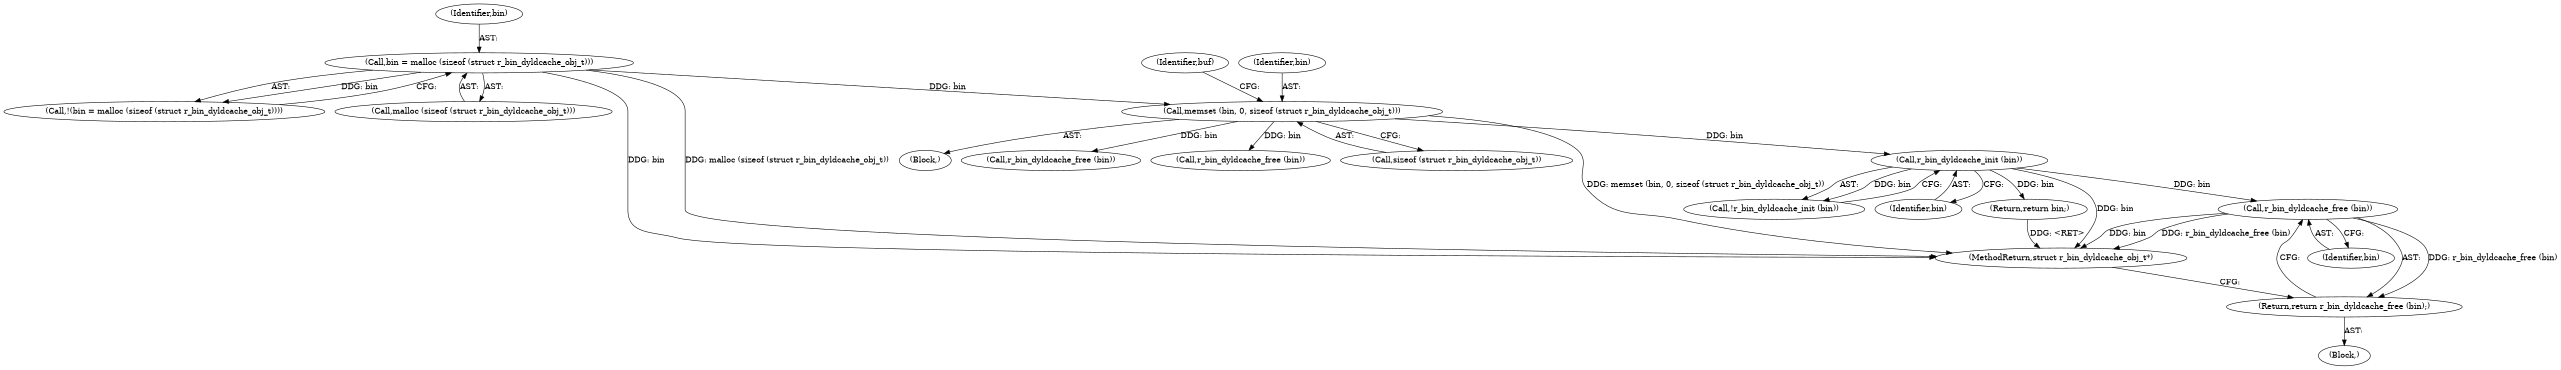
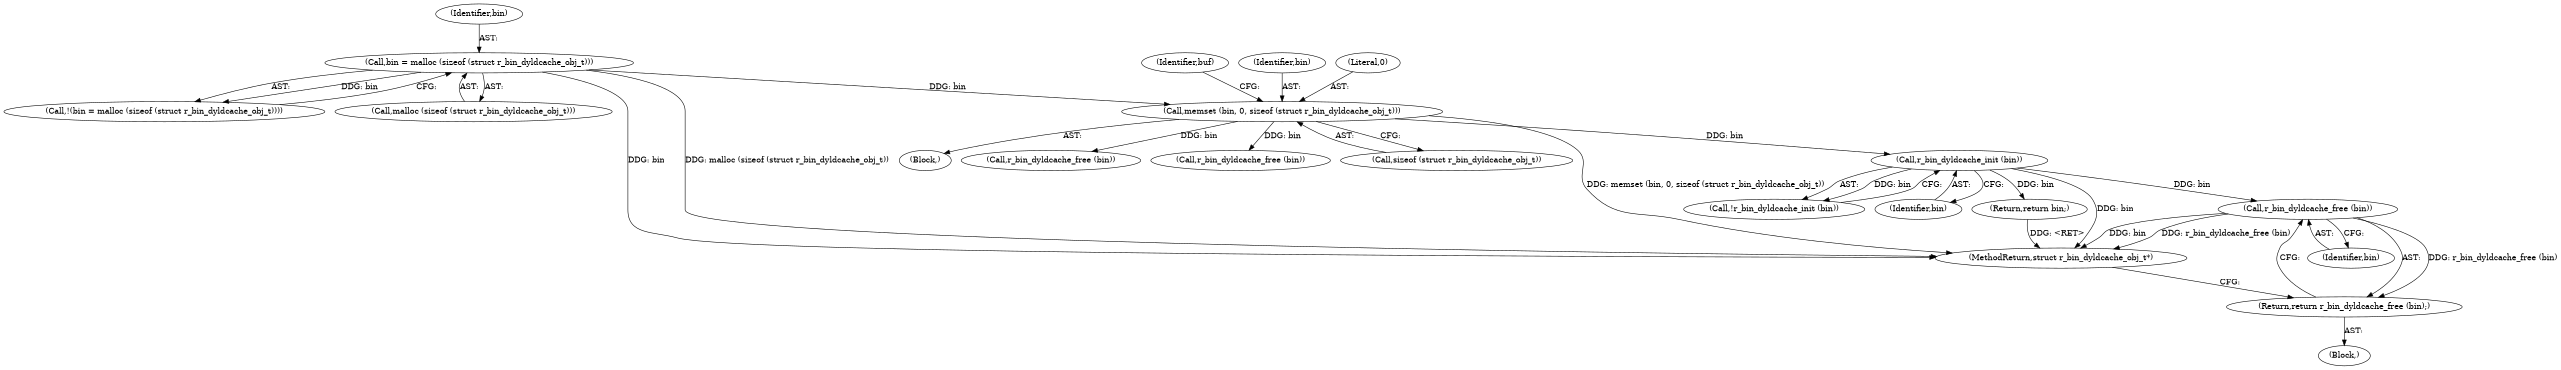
node "(Literal,0)": added
